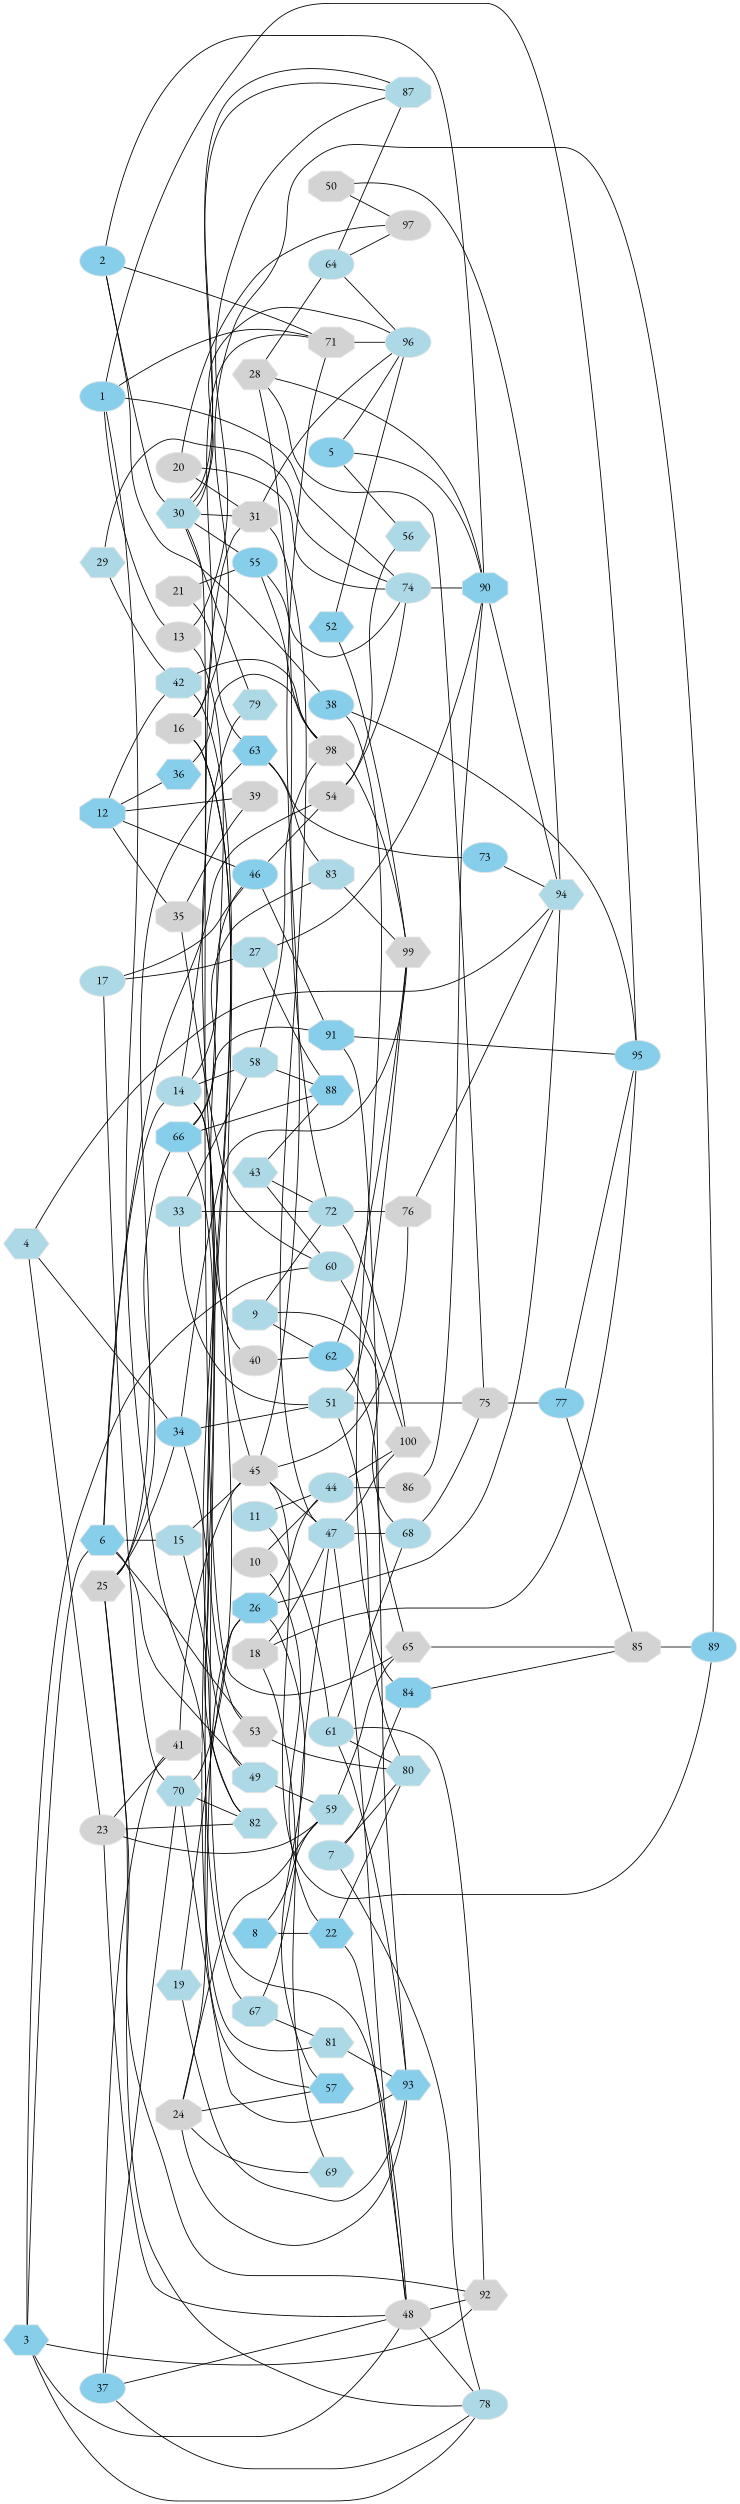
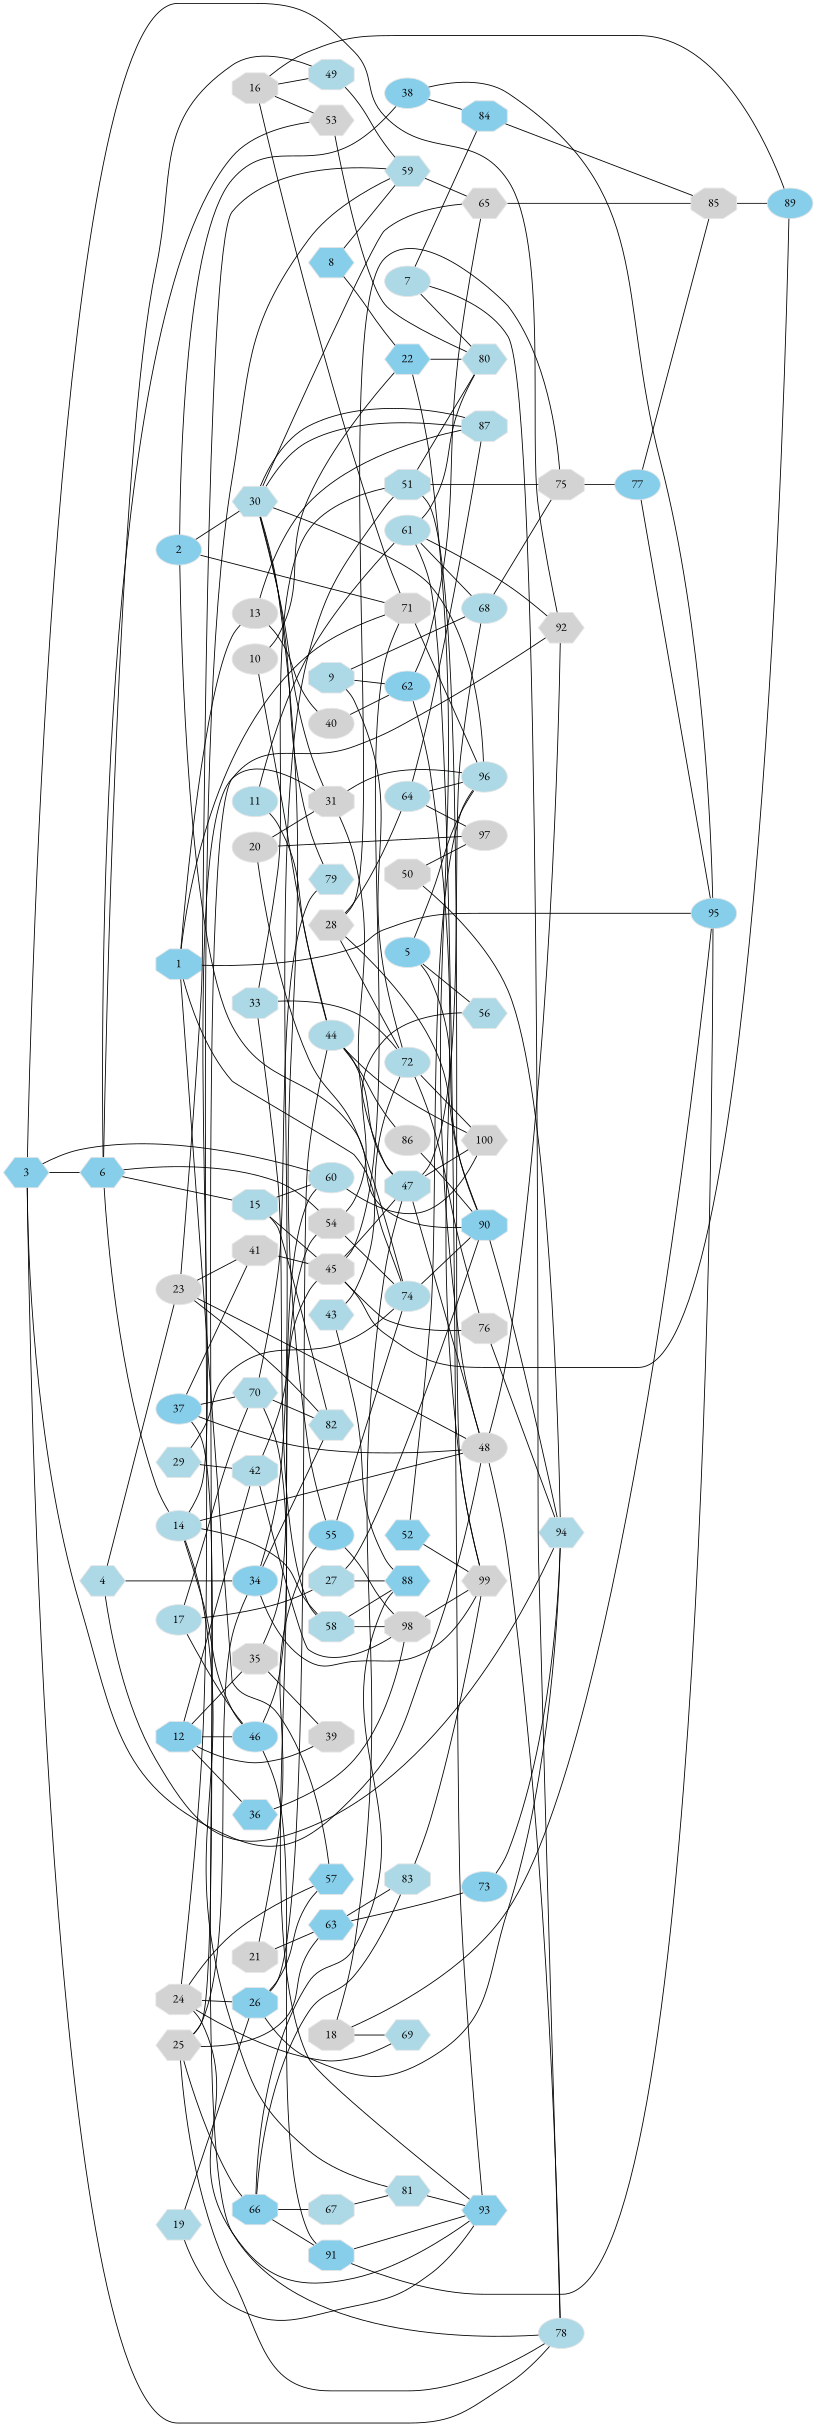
node "1": shape ellipse -> octagon
edge "43" -- "60": now "15" -- "60"
edge "47" -- "67": now "47" -- "44"
